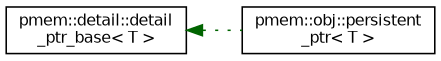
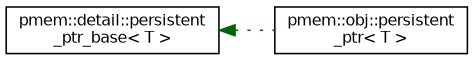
node "pmem::detail::detail _ptr_base< T >": label "pmem::detail::detail _ptr_base< T >" -> "pmem::detail::persistent _ptr_base< T >"
